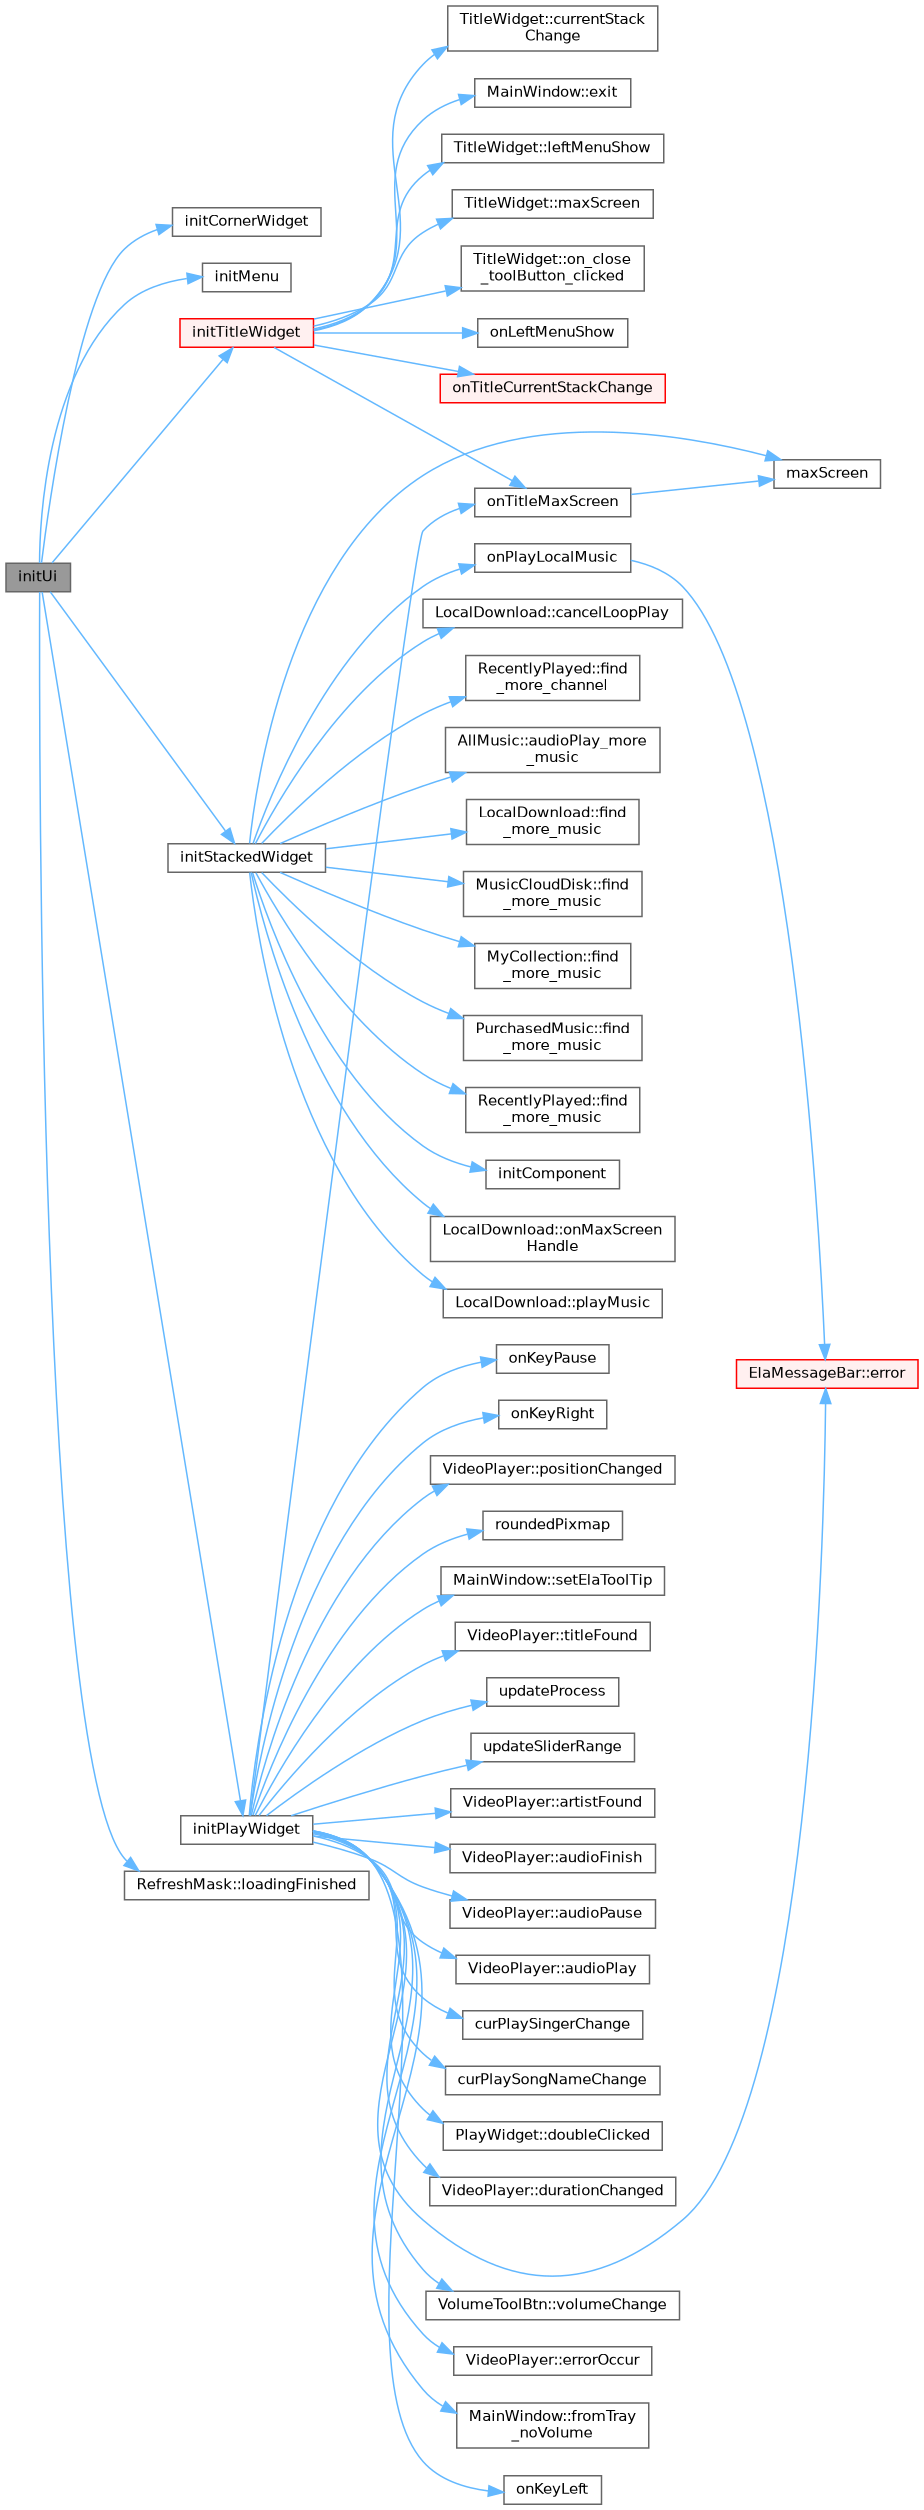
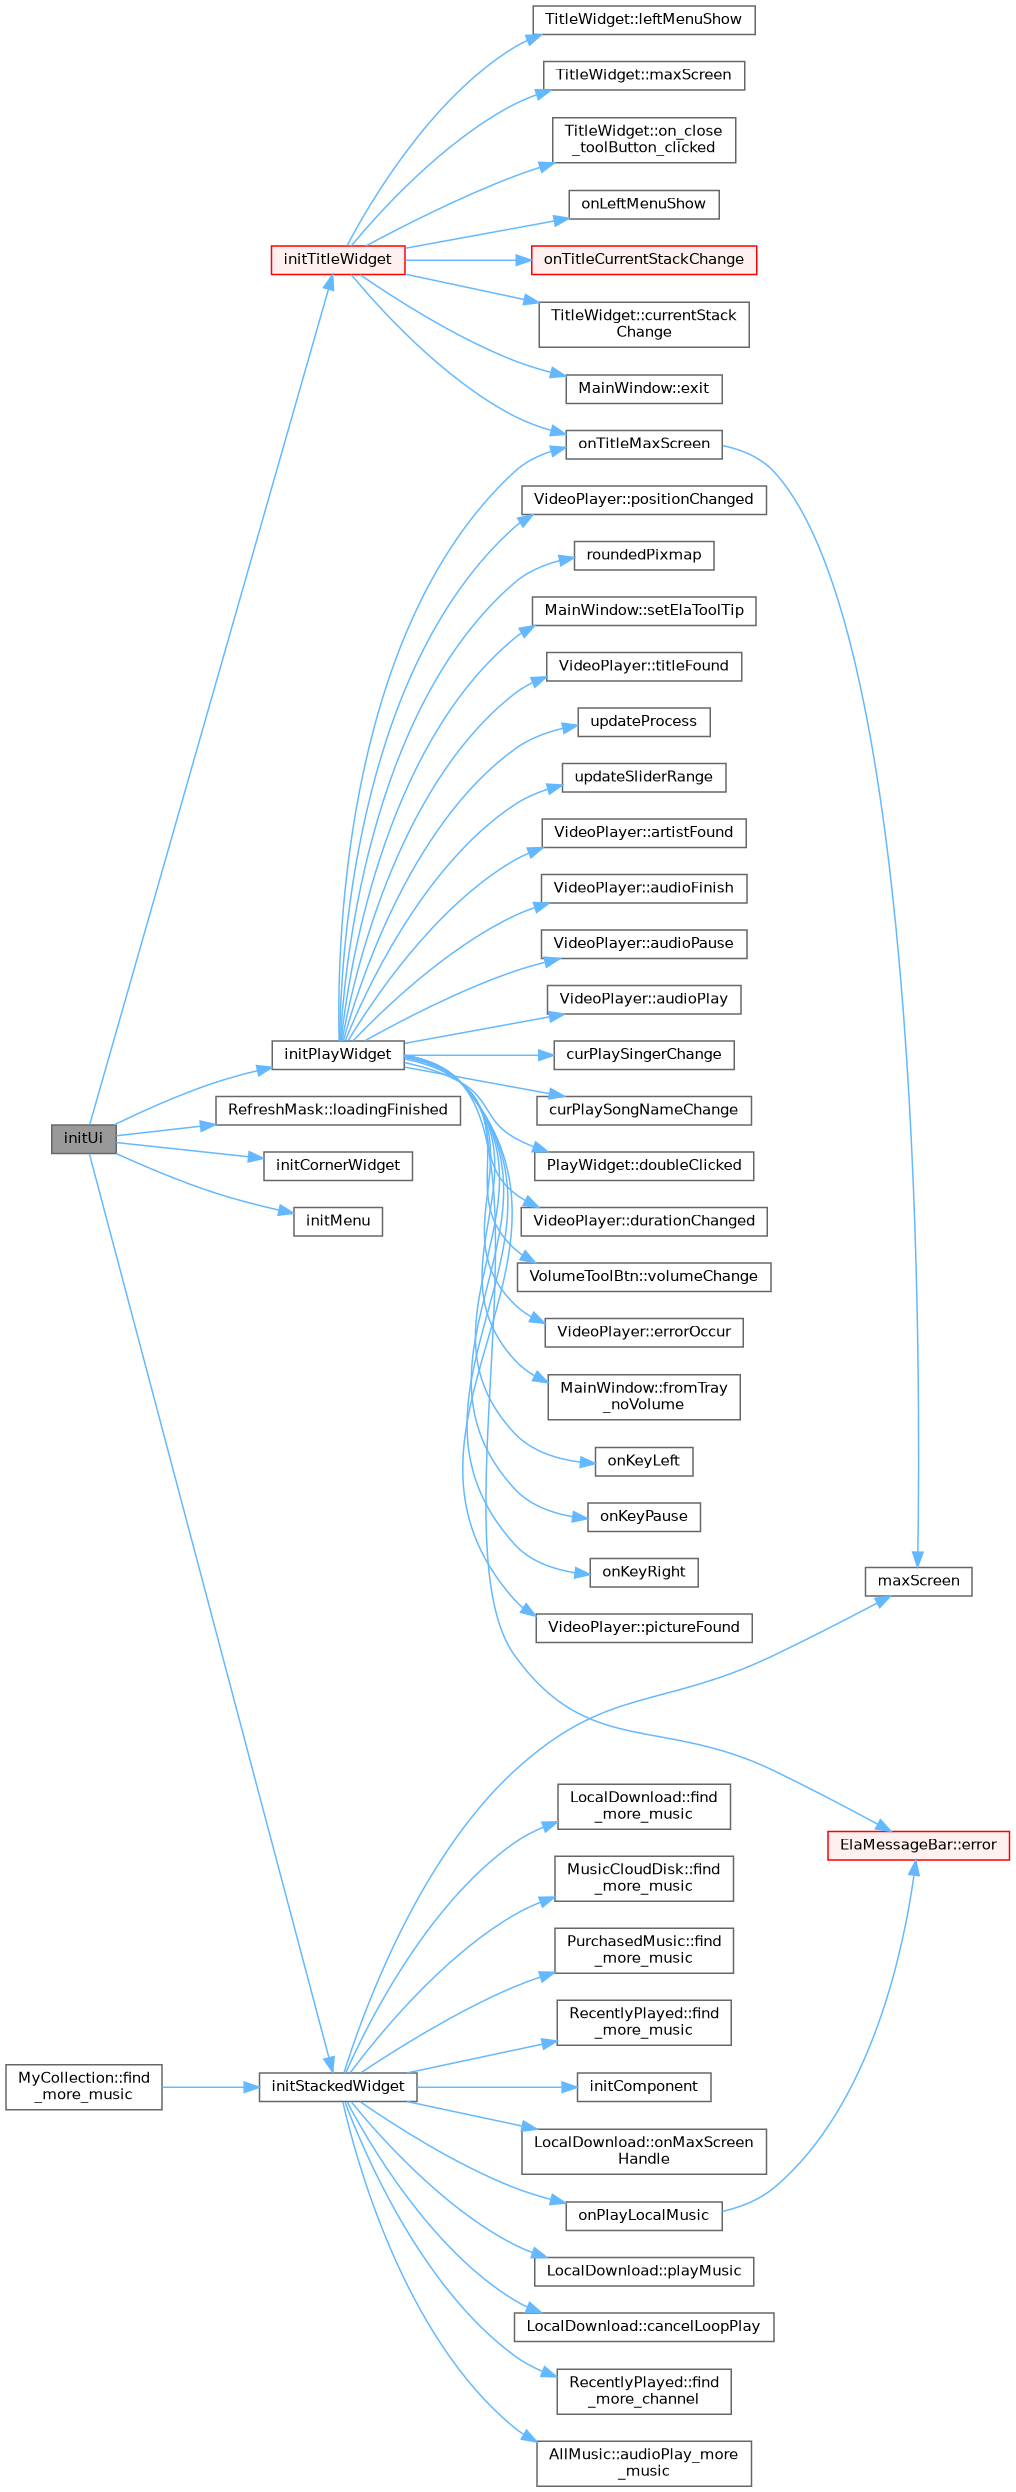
edge "initStackedWidget" -> "MyCollection::find _more_music": reversed
node "VideoPlayer::pictureFound": added
